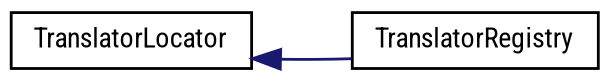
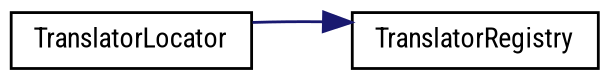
edge "TranslatorRegistry" -> "TranslatorLocator": reversed
